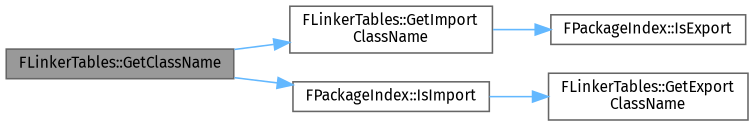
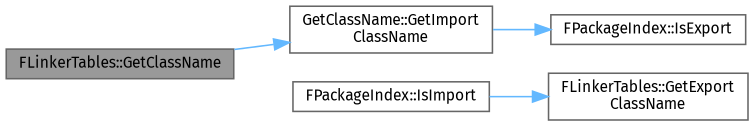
node "FLinkerTables::GetImport ClassName": label "FLinkerTables::GetImport ClassName" -> "GetClassName::GetImport ClassName"
edge "FLinkerTables::GetClassName" -> "FPackageIndex::IsImport": removed
